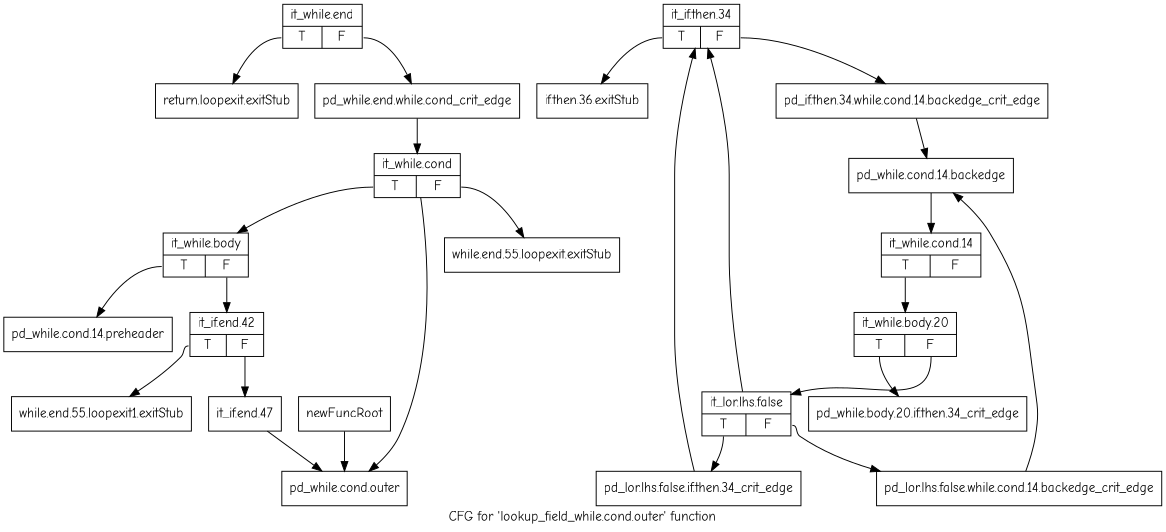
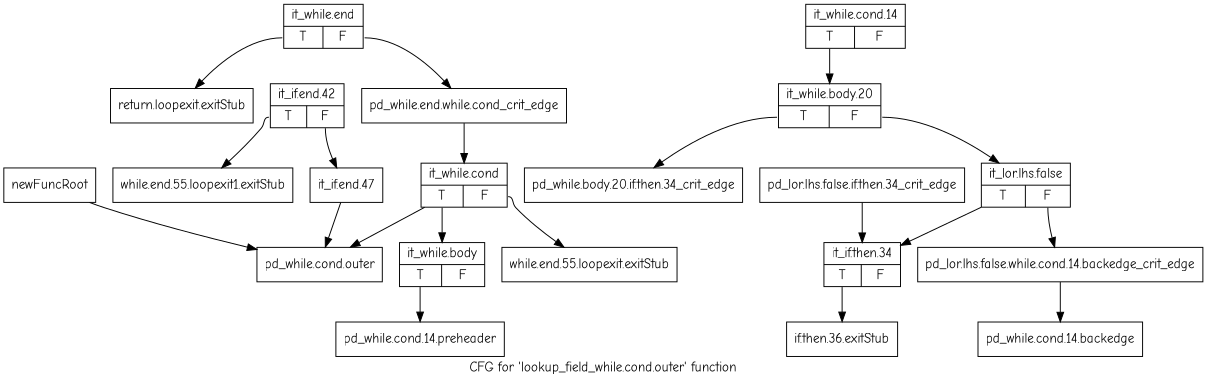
node "pd_if.then.34.while.cond.14.backedge_crit_edge": removed
edge "pd_while.cond.14.backedge" -> "it_while.cond.14": removed
edge "it_while.body" -> "it_if.end.42": removed
edge "it_lor.lhs.false" -> "pd_lor.lhs.false.if.then.34_crit_edge": removed
